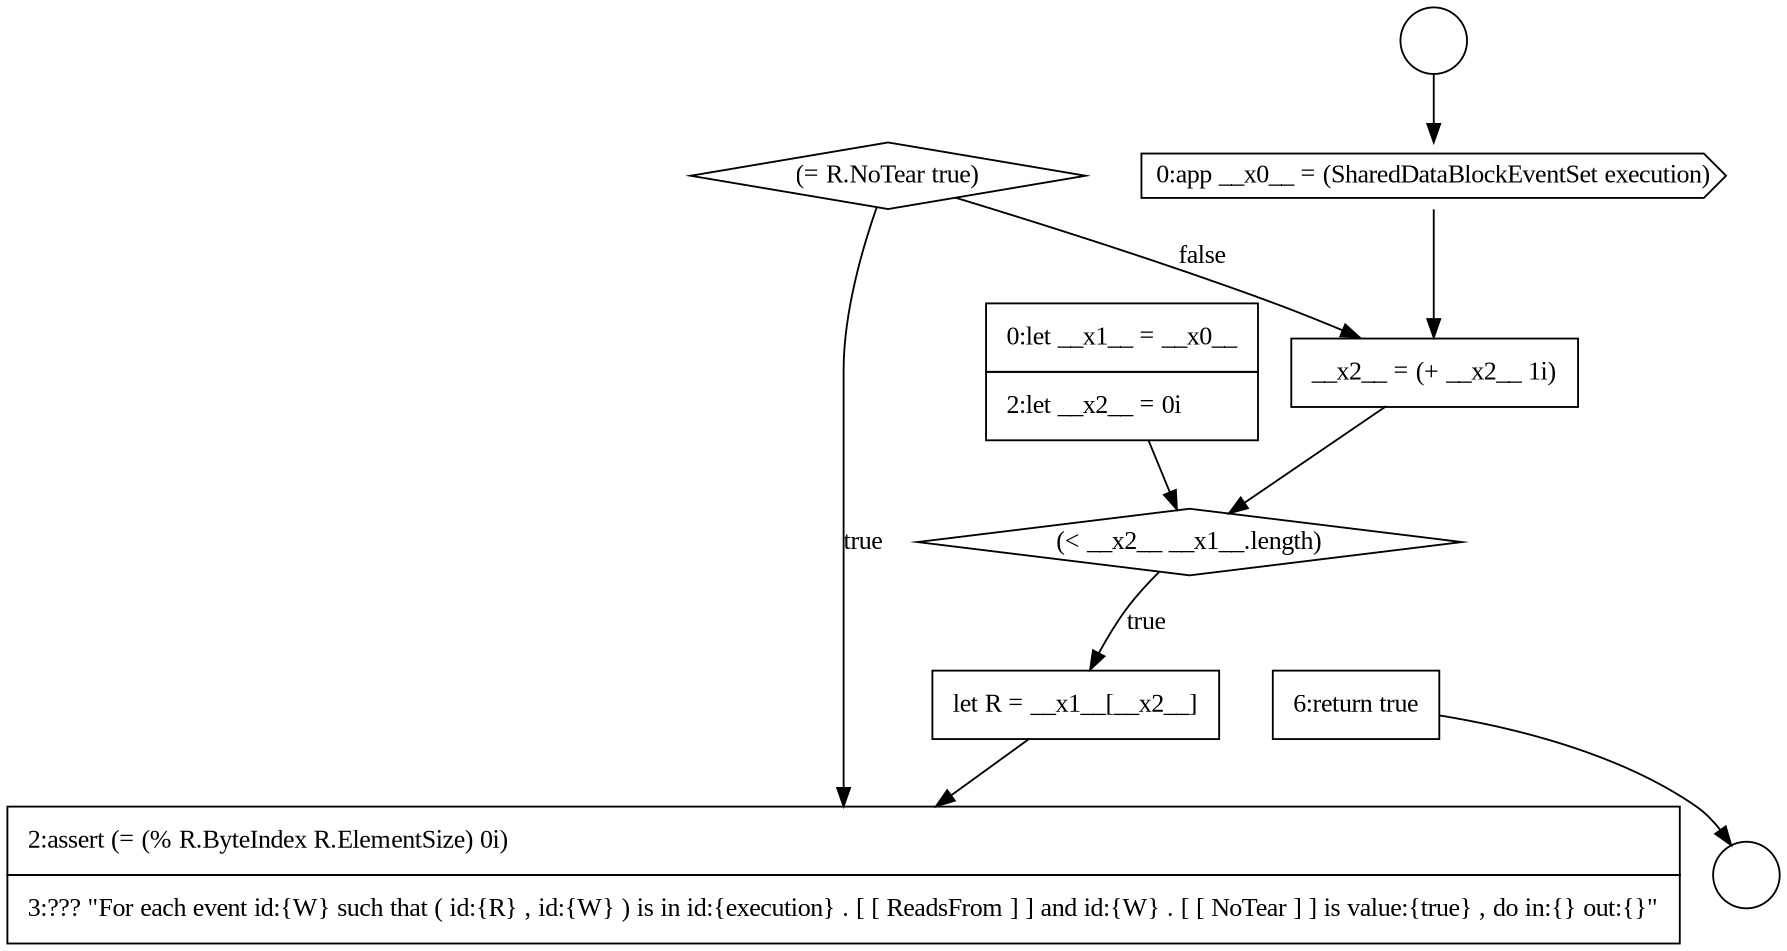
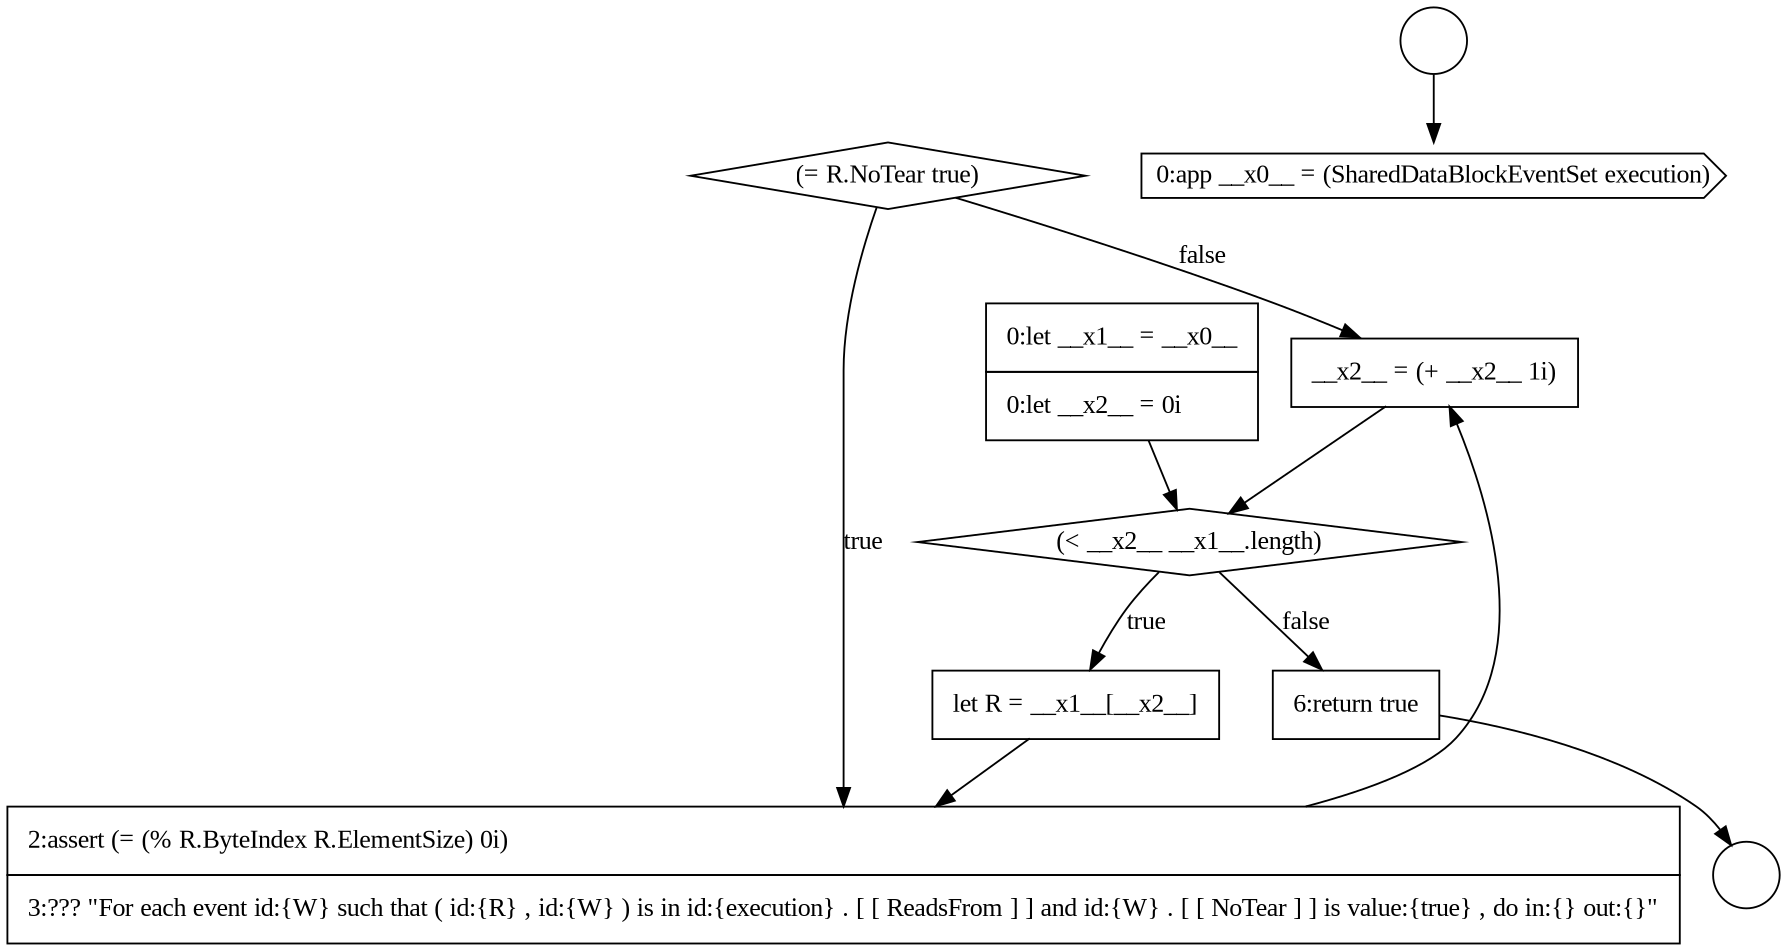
edge "0:app __x0__ = (SharedDataBlockEventSet execution)" -> "__x2__ = (+ __x2__ 1i)": now "2:assert (= (% R.ByteIndex R.ElementSize) 0i)" -> "__x2__ = (+ __x2__ 1i)"
node "0:let __x1__ = __x0__": text "2:let __x2__ = 0i" -> "0:let __x2__ = 0i"
edge "(< __x2__ __x1__.length)" -> "6:return true": added, label "false"
